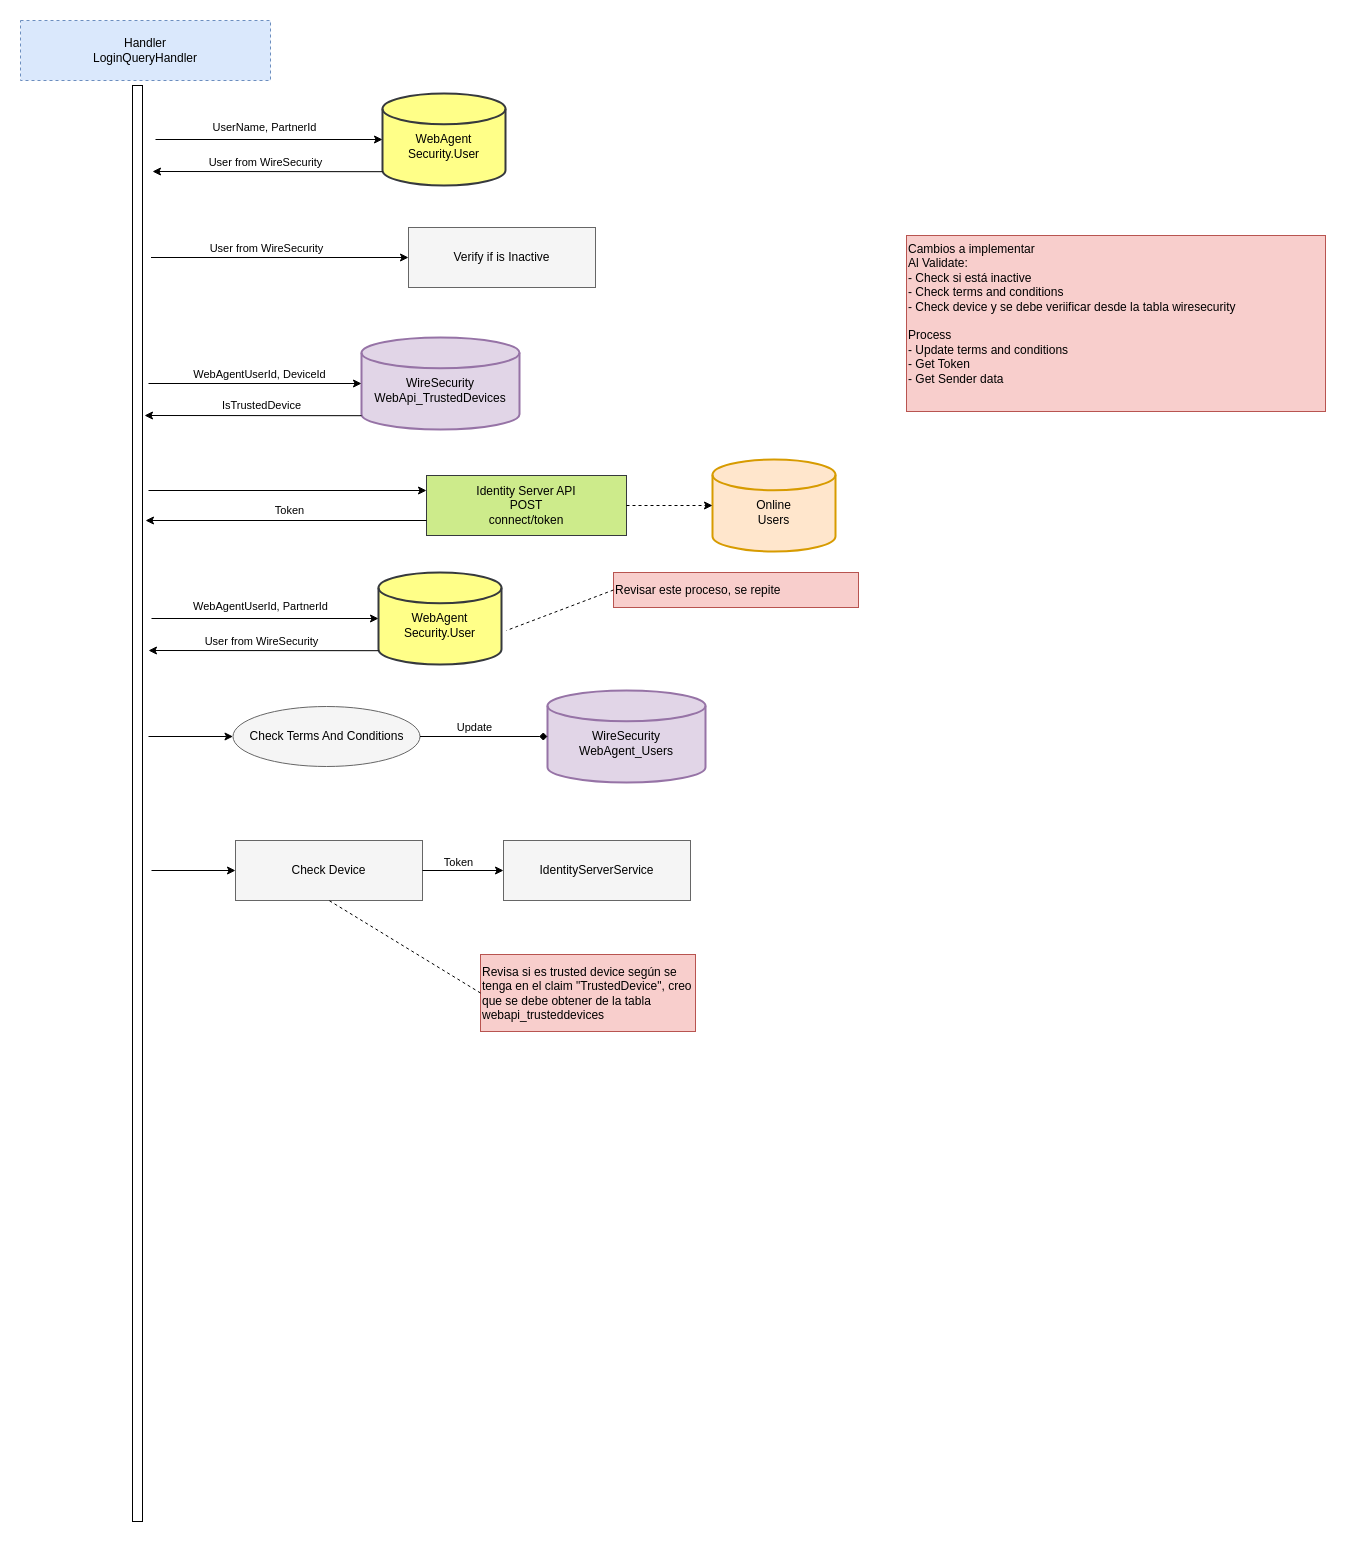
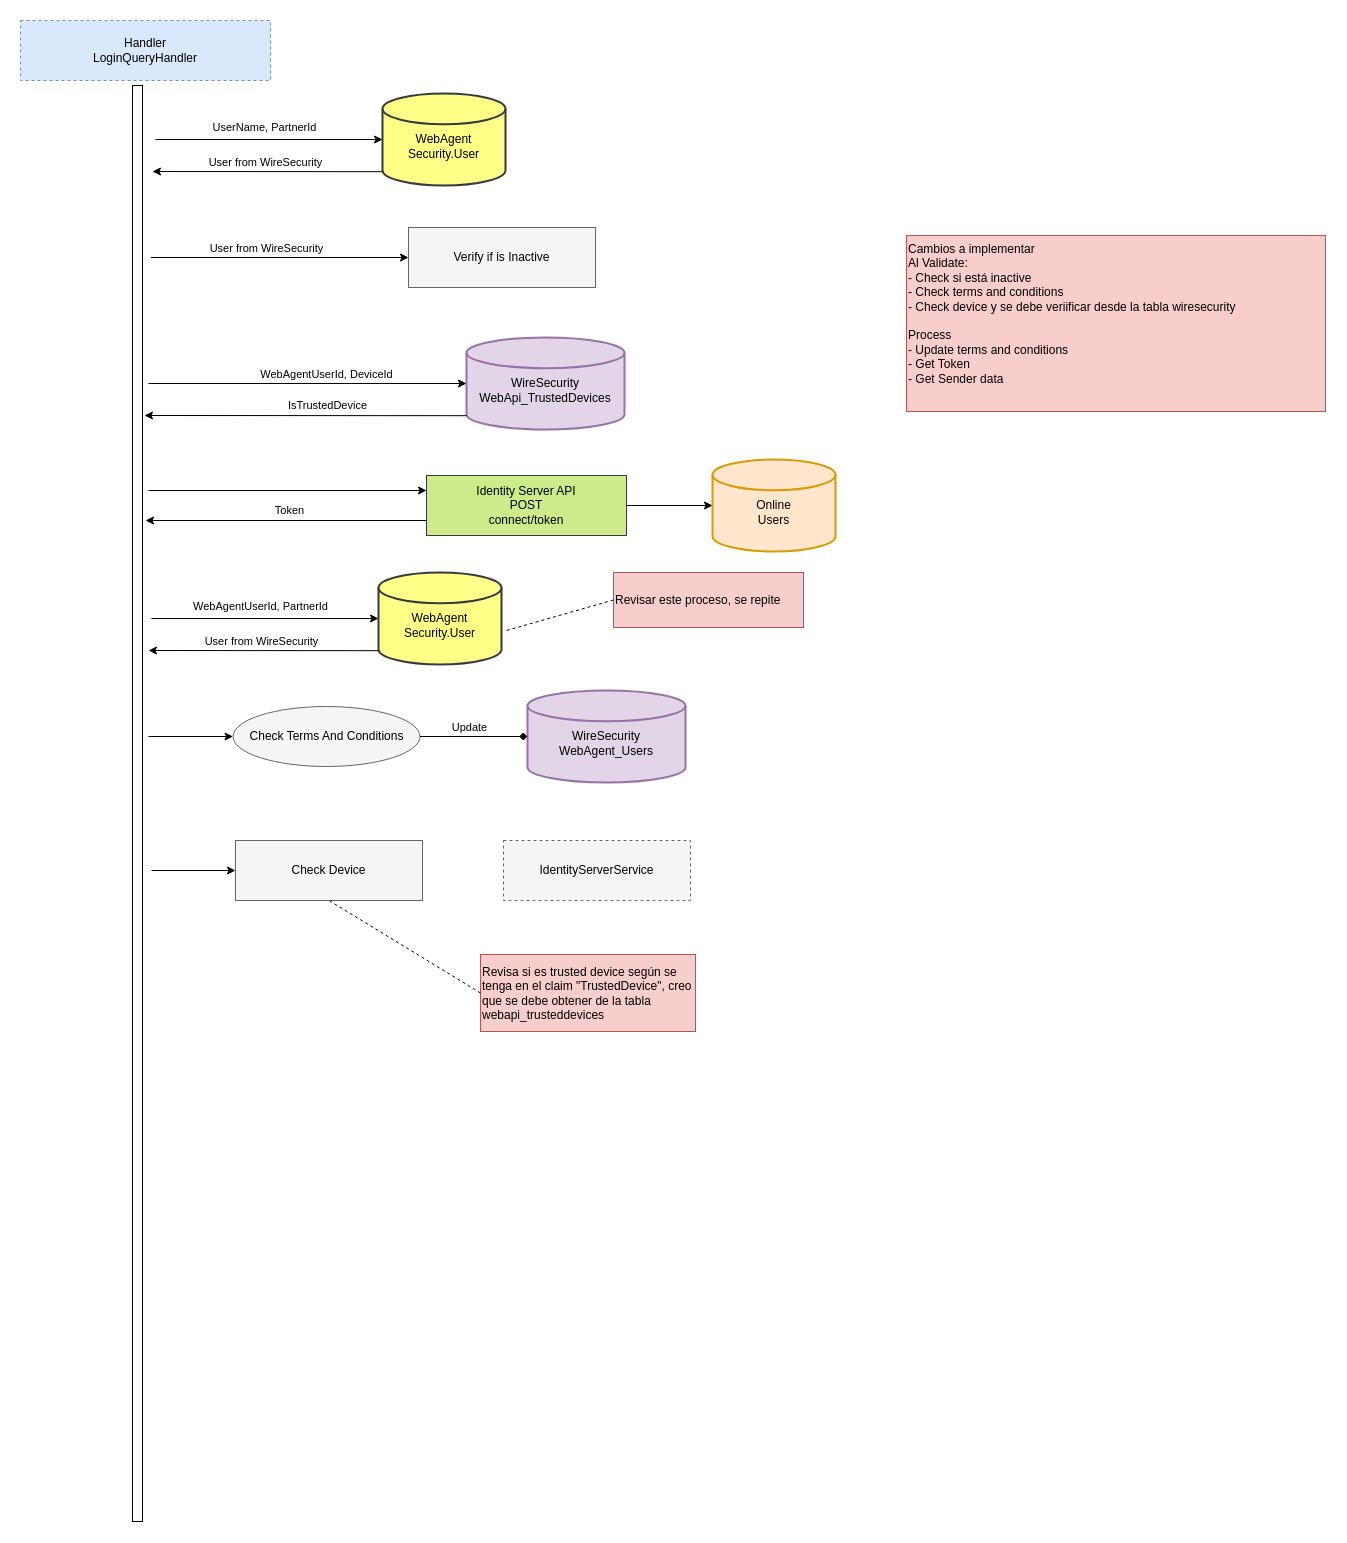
node "WireSecurity WebApi_TrustedDevices": moved (441, 384) -> (546, 384)
edge "Identity Server API POST connect/token" -> "Online Users": style dashed -> solid
node "Revisar este proceso, se repite": size 245x35 -> 190x55
node "WireSecurity WebAgent_Users": moved (627, 737) -> (607, 737)
edge "Check Device" -> "IdentityServerService": removed, label "Token"
node "IdentityServerService": style solid -> dashed
